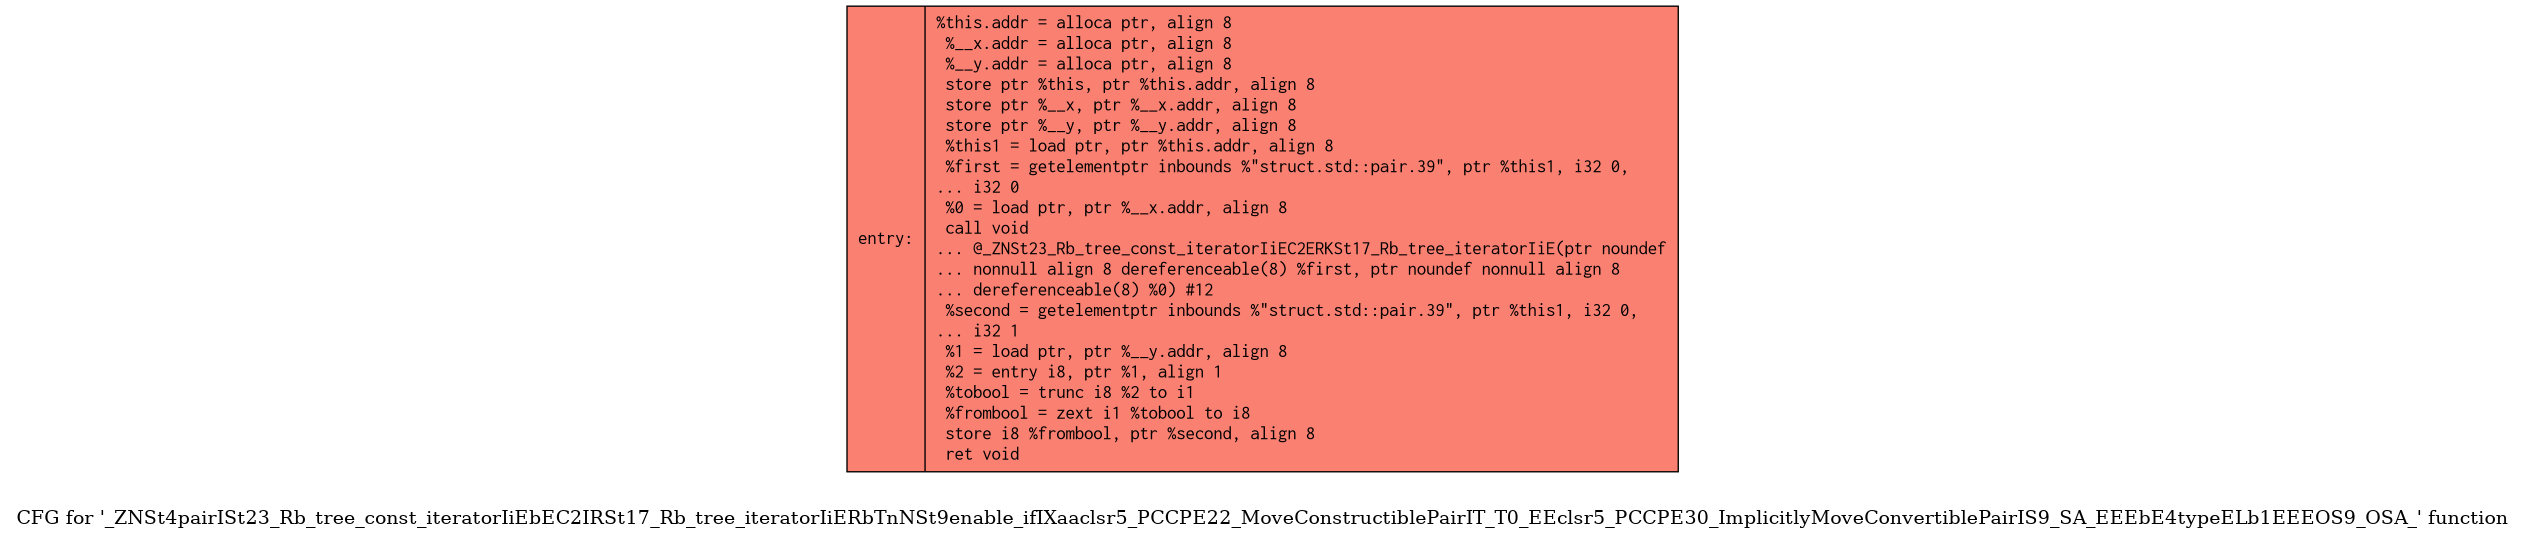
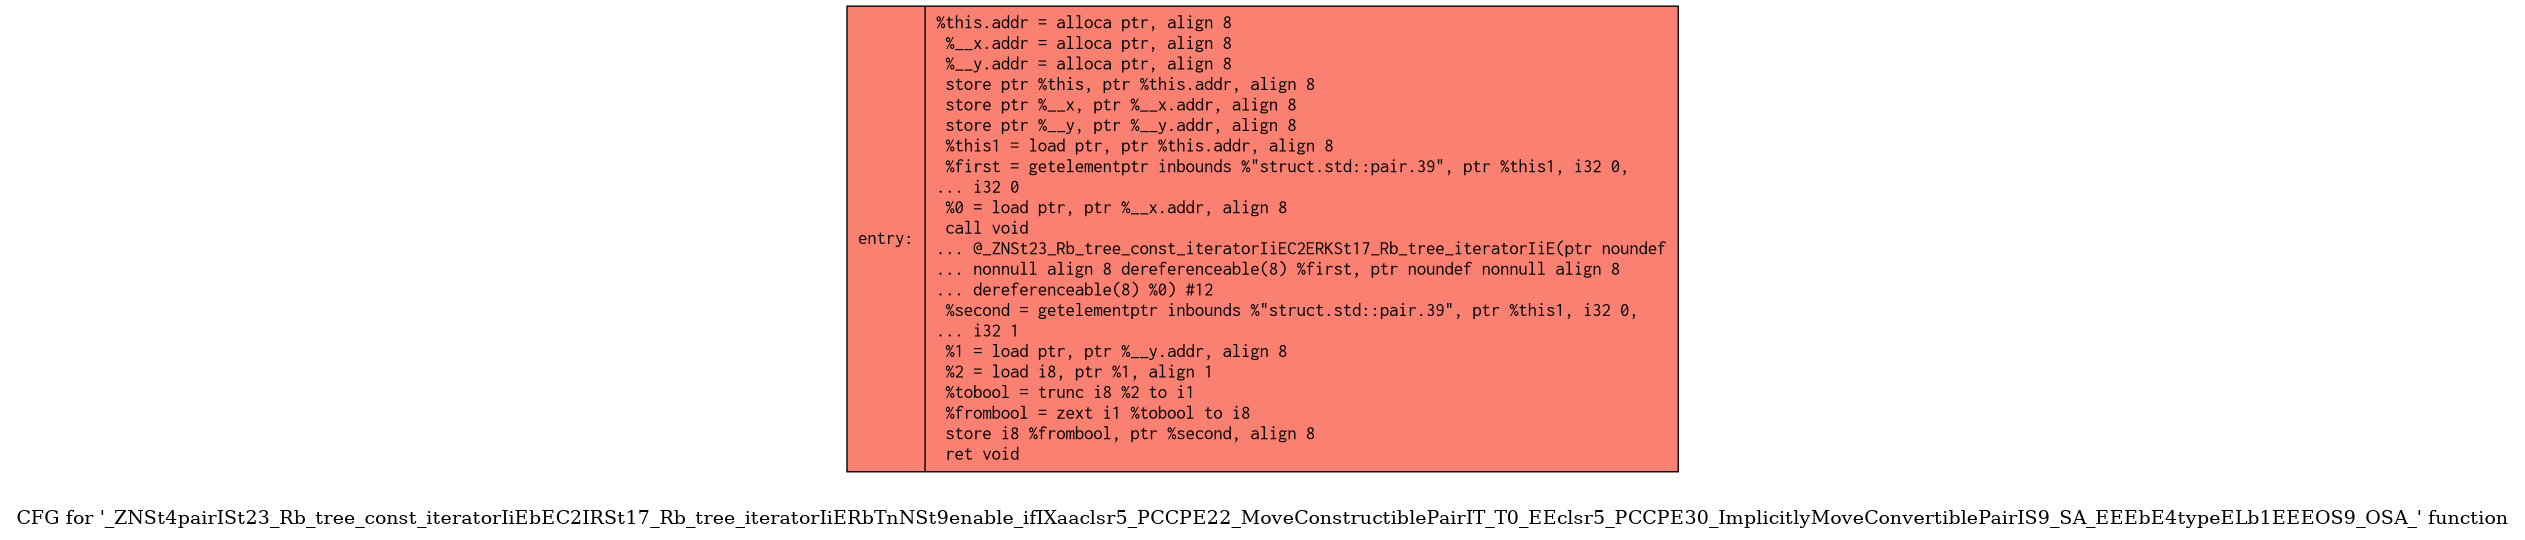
node "entry:": text "%2 = entry i8, ptr %1, align 1" -> "%2 = load i8, ptr %1, align 1"
